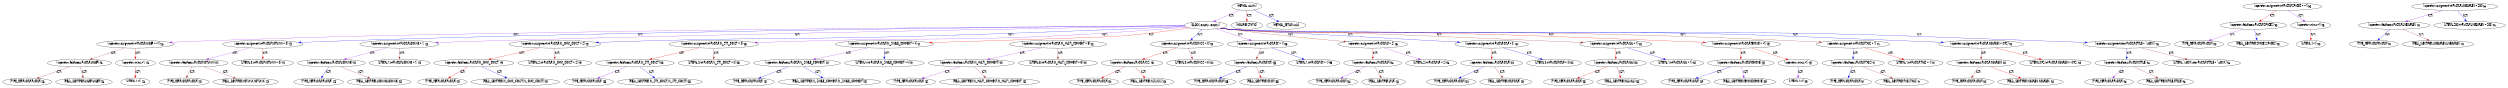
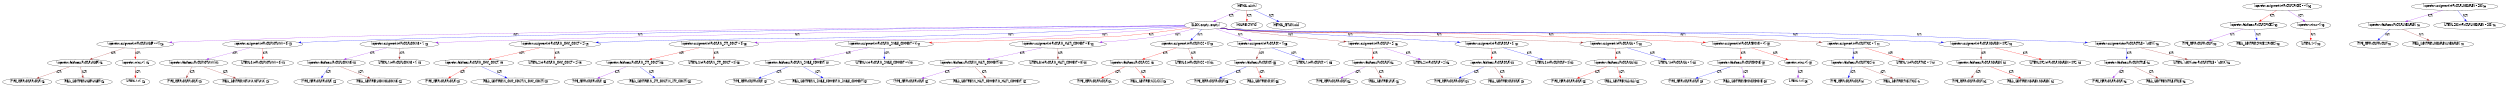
edge "(BLOCK,<empty>,<empty>)" -> "(<operator>.assignment,int FixCRLF.IN_MULTI_COMMENT = 5)": added, label "AST:"
node "(LITERAL,1,int FixCRLF.CR = 1)": text "195" -> "135"
